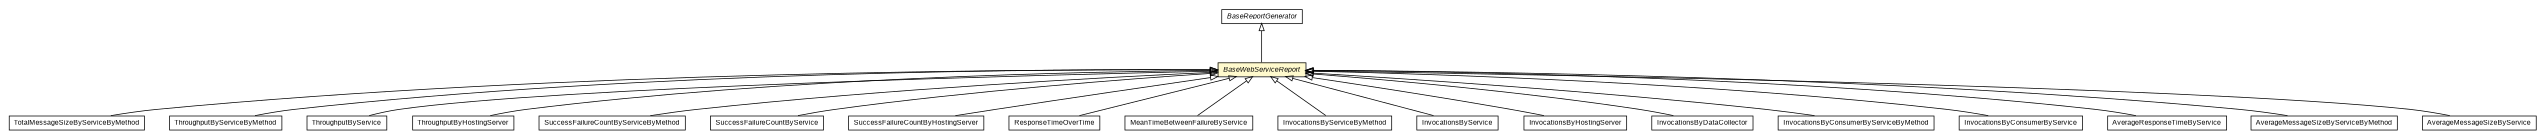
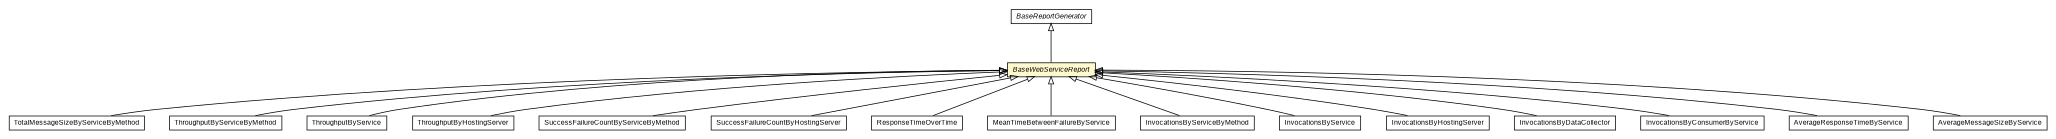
node "SuccessFailureCountByService": removed
node "InvocationsByConsumerByServiceByMethod": removed
node "AverageMessageSizeByServiceByMethod": removed
